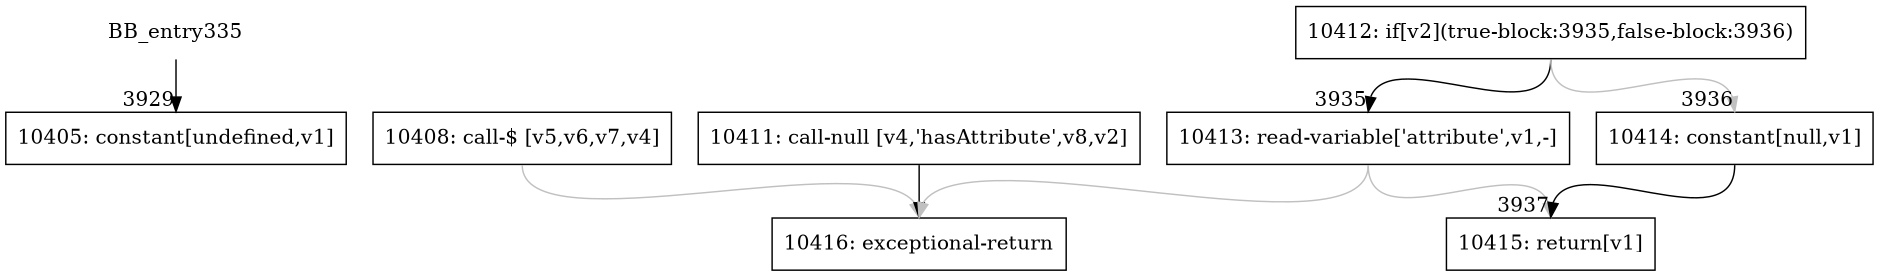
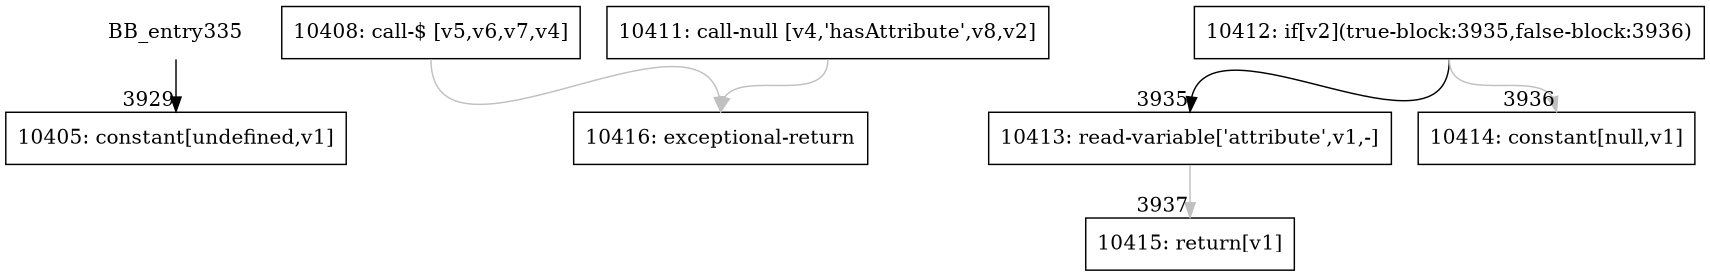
edge "10411: call-null [v4,'hasAttribute',v8,v2]" -> "10416: exceptional-return": color black -> gray
edge "10413: read-variable['attribute',v1,-]" -> "10416: exceptional-return": removed
edge "10414: constant[null,v1]" -> "10415: return[v1]": removed
